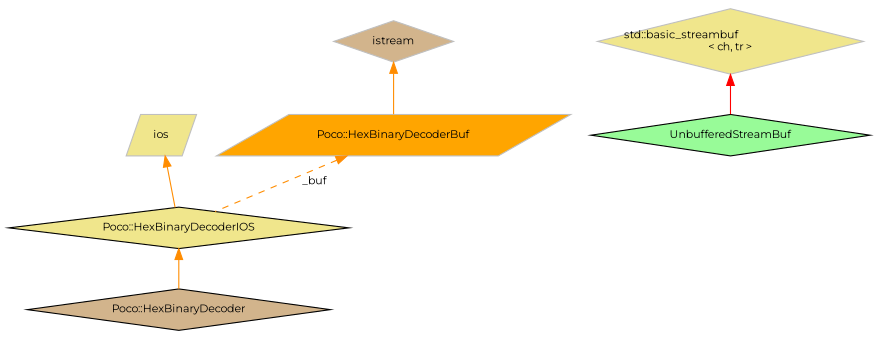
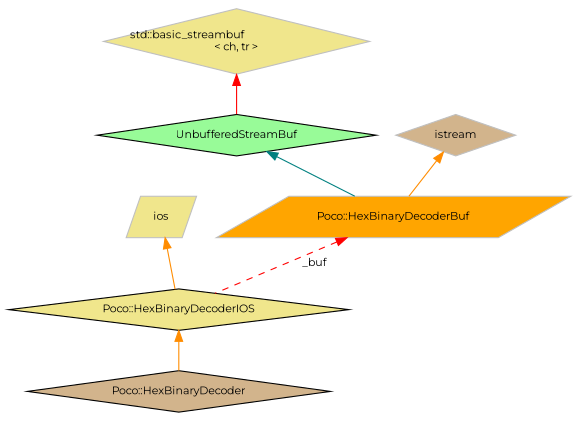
edge "Poco::HexBinaryDecoderBuf" -> "UnbufferedStreamBuf": added
edge "Poco::HexBinaryDecoderIOS" -> "Poco::HexBinaryDecoderBuf": color darkorange -> red
